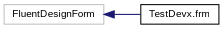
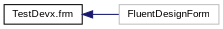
edge "TestDevx.frm" -> "FluentDesignForm": reversed
